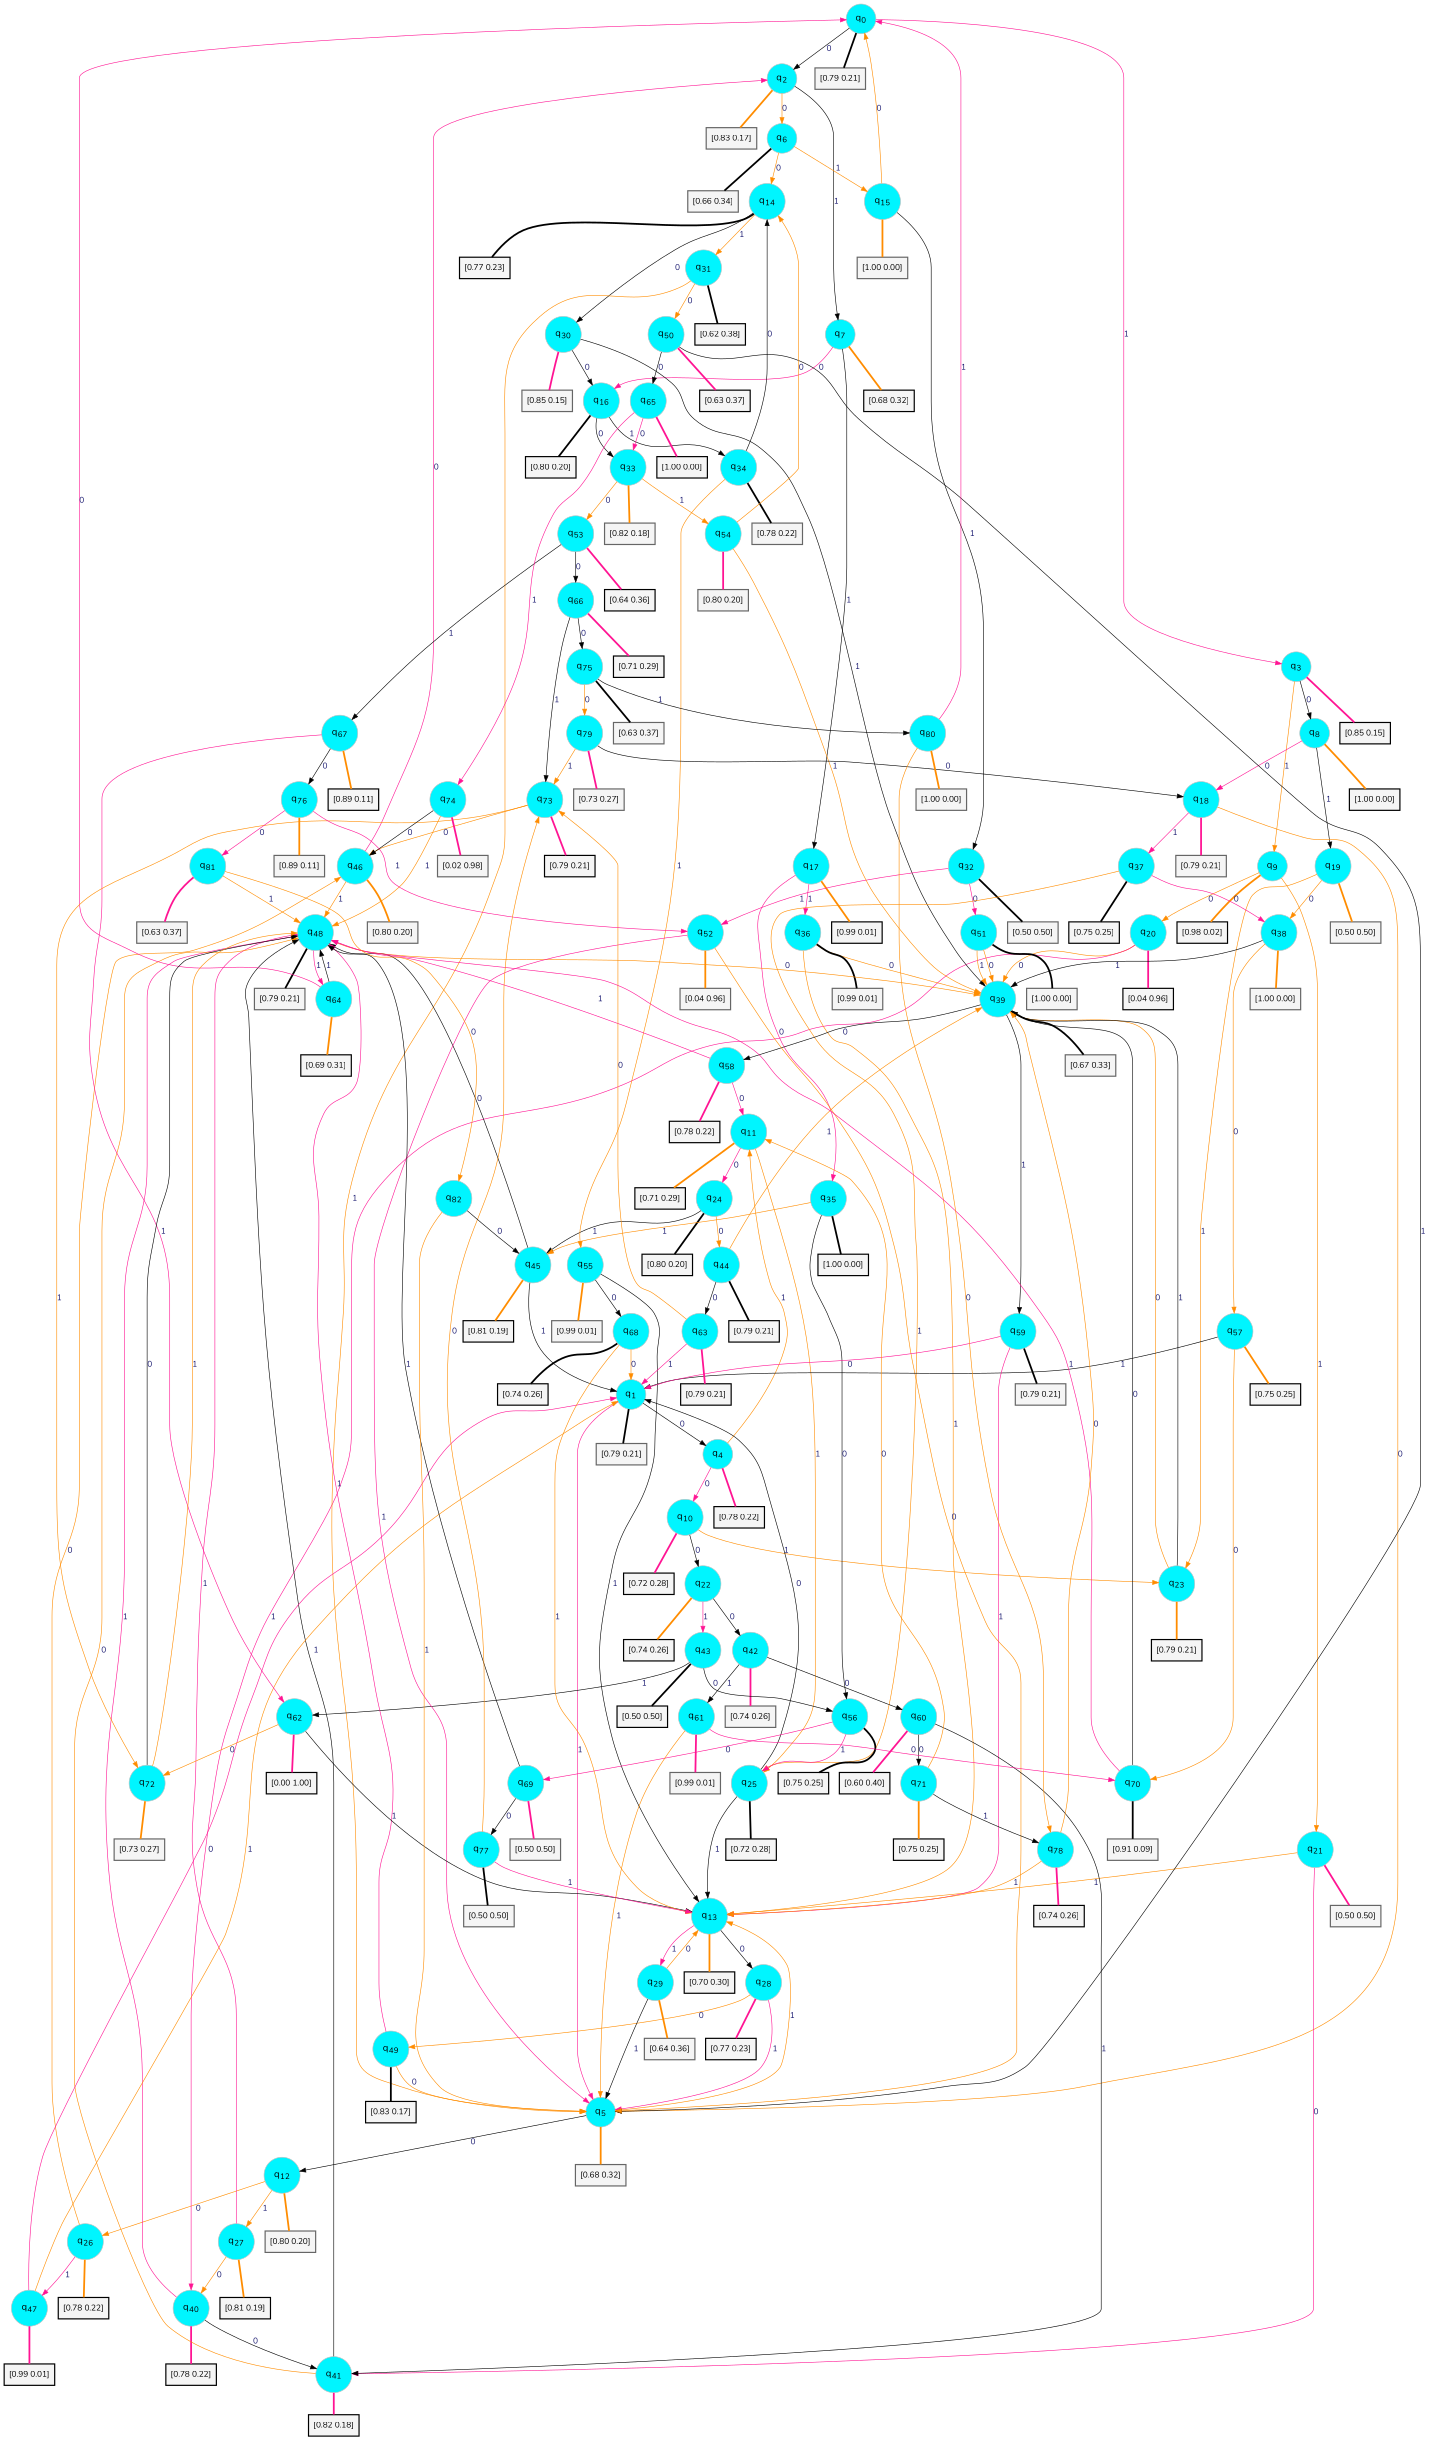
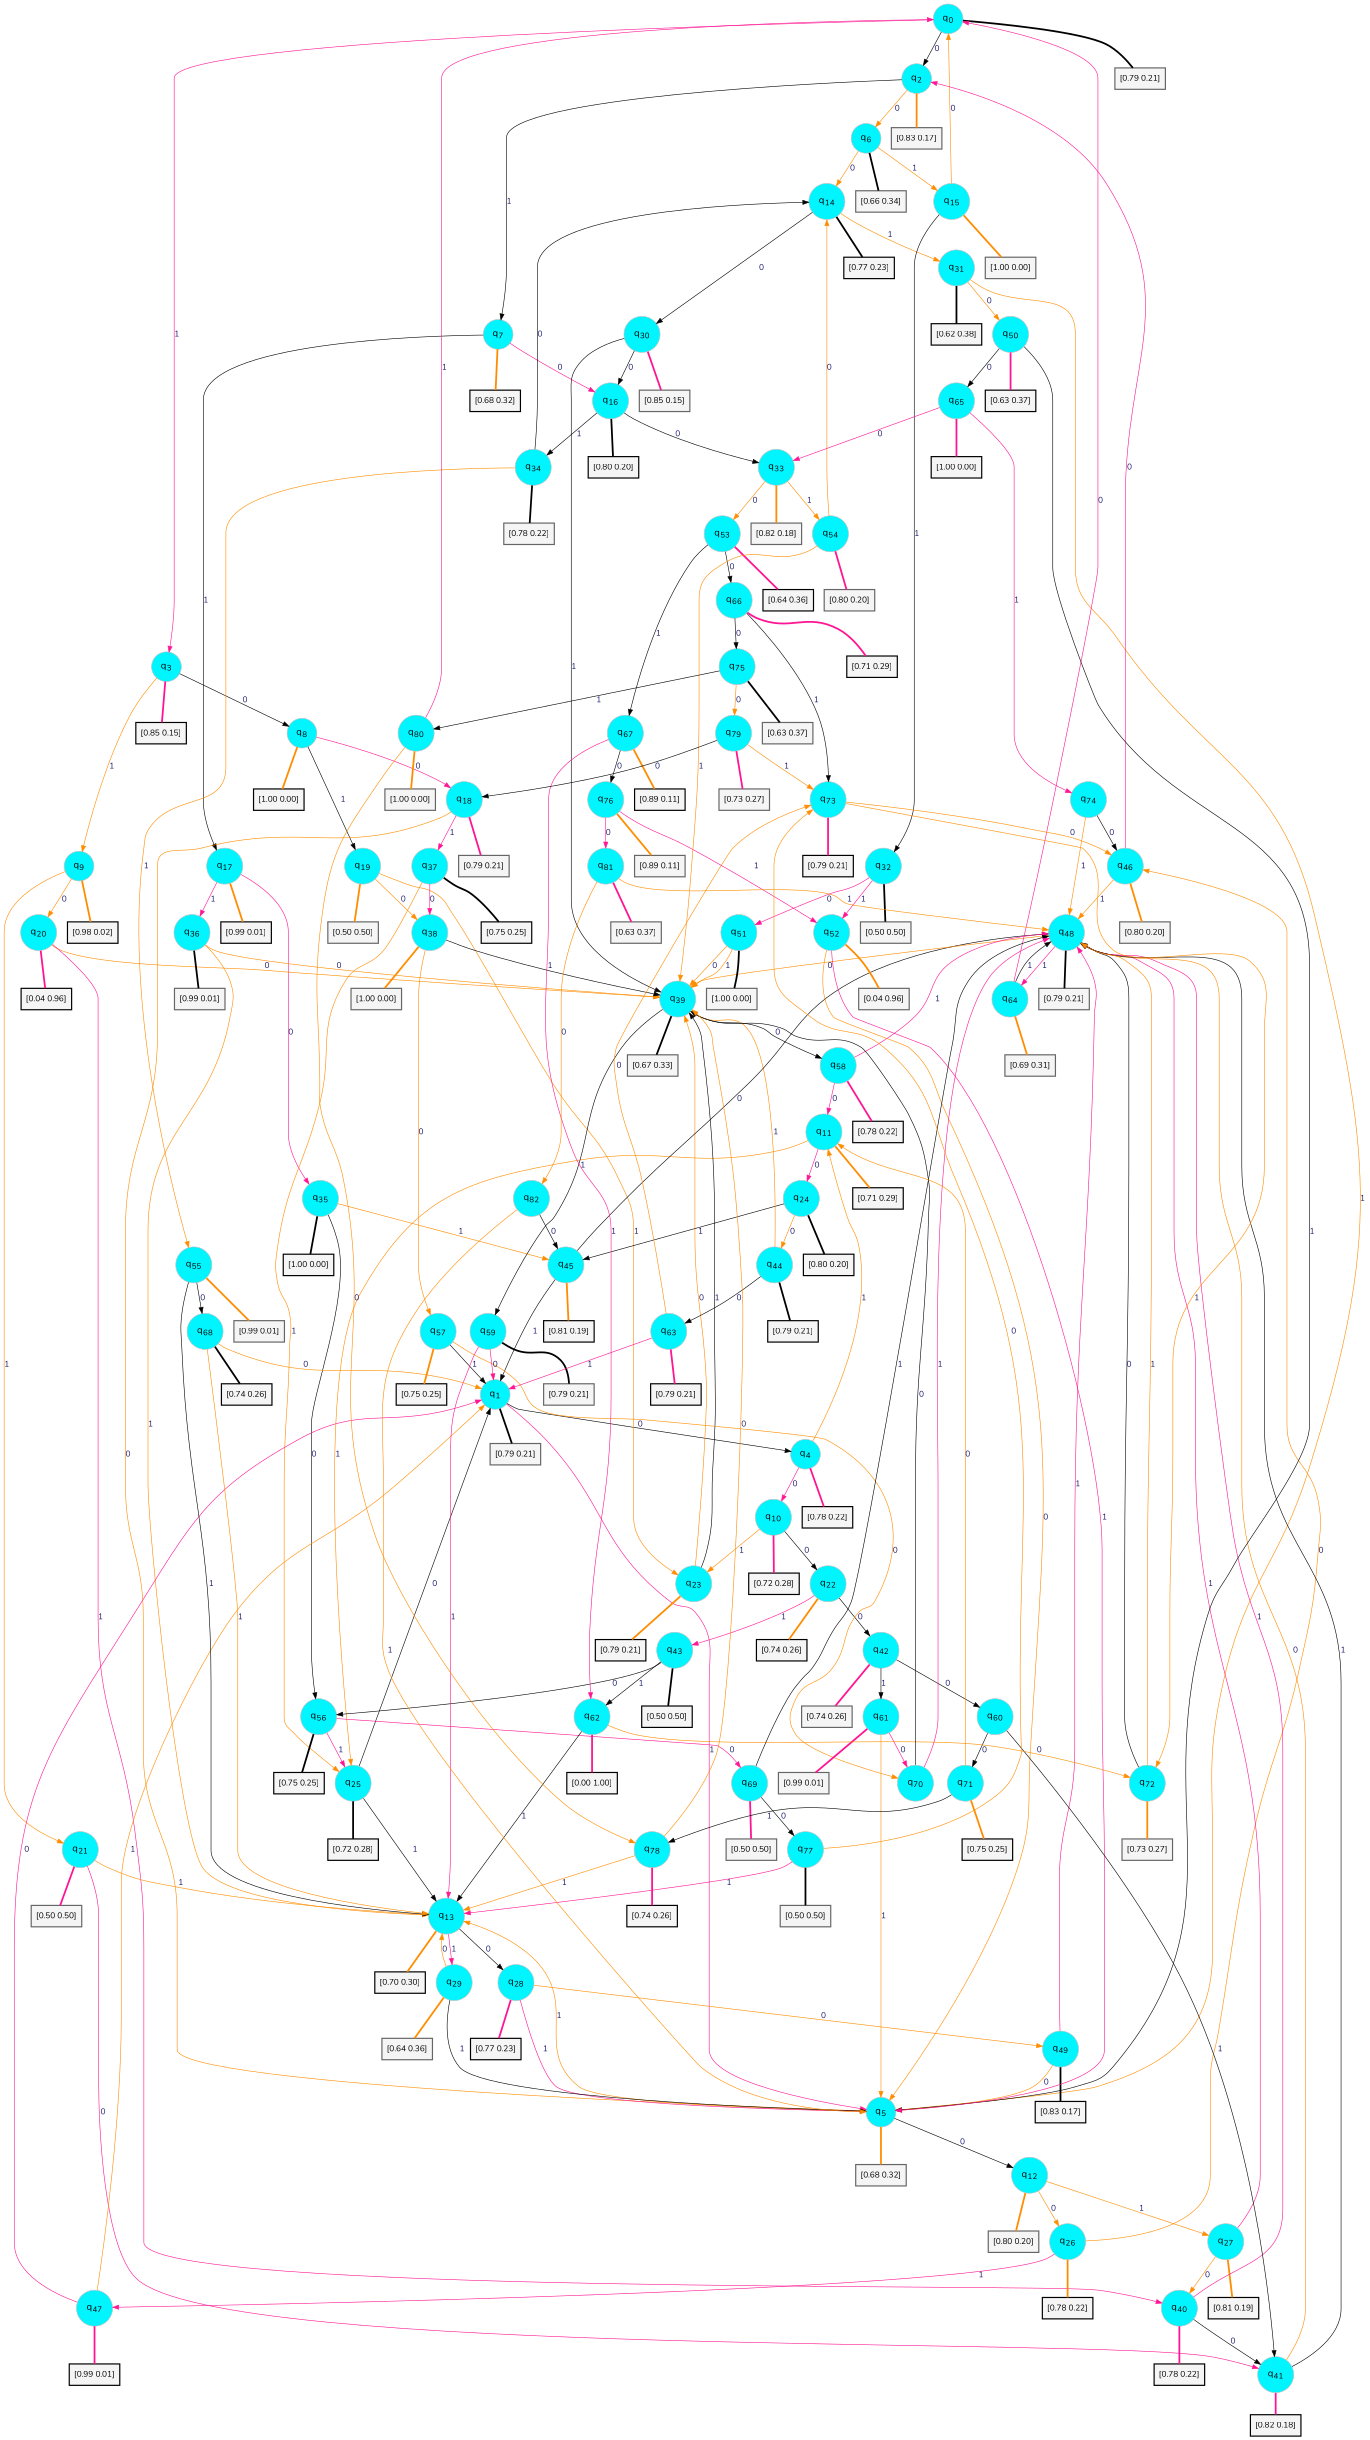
node "[0.02 0.98]": removed
node "[0.69 0.31]": color black -> gray40
node "[0.60 0.40]": removed
node "[0.91 0.09]": removed
